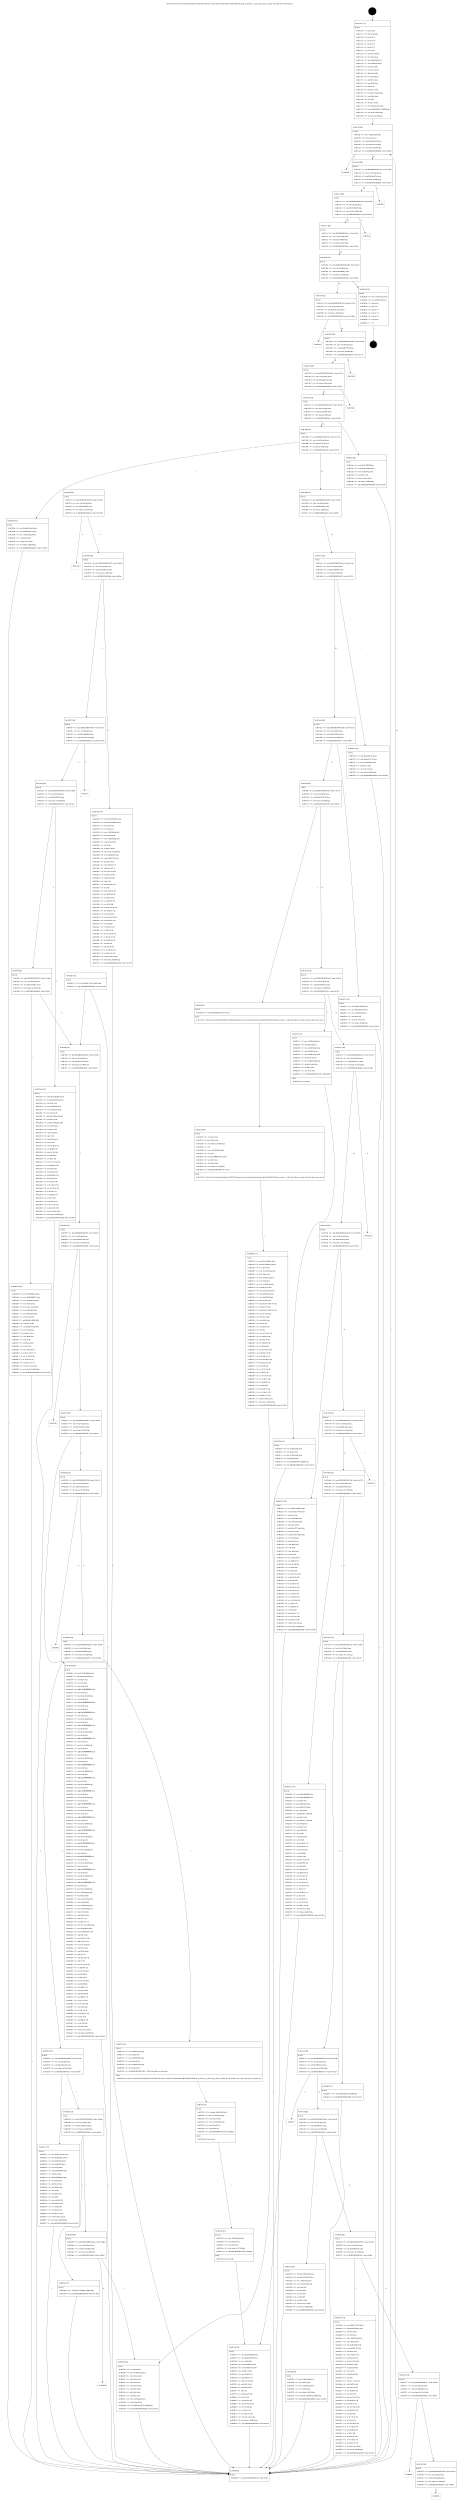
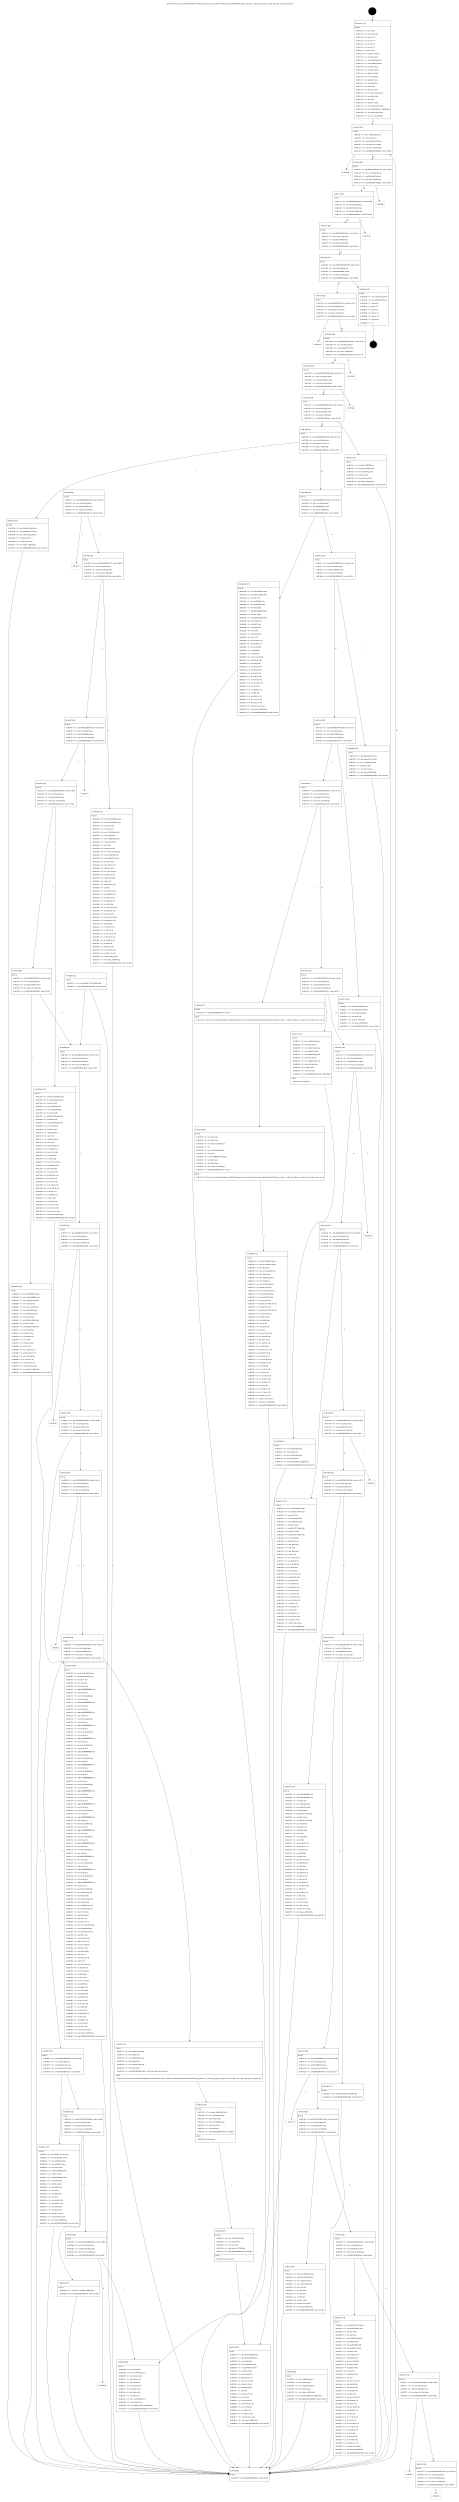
node "0x402aa5 [147]": added
